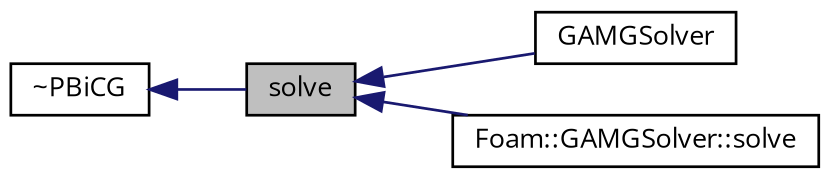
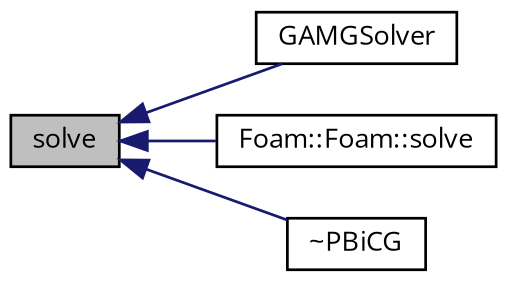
edge "solve" -> "~PBiCG": reversed
node "Foam::GAMGSolver::solve": label "Foam::GAMGSolver::solve" -> "Foam::Foam::solve"
